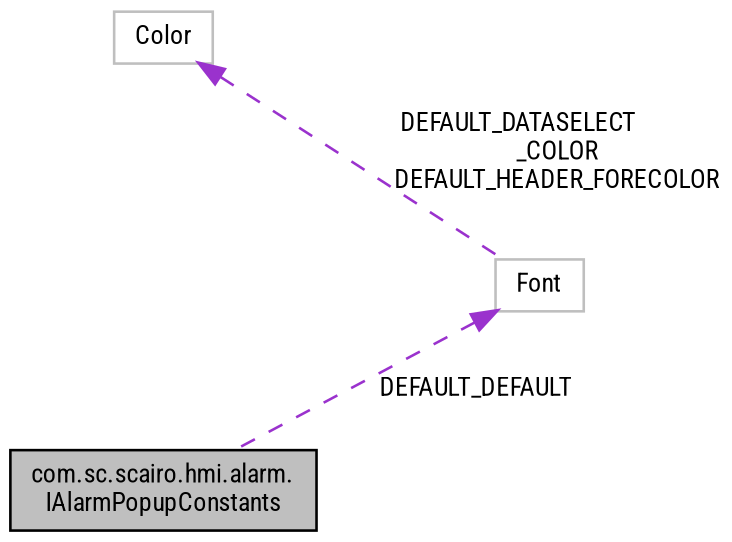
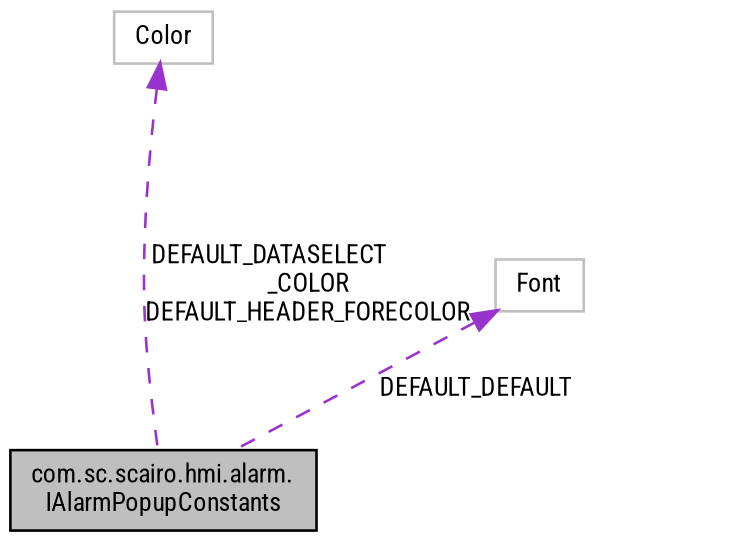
edge "Font" -> "Color": now "com.sc.scairo.hmi.alarm. IAlarmPopupConstants" -> "Color"
